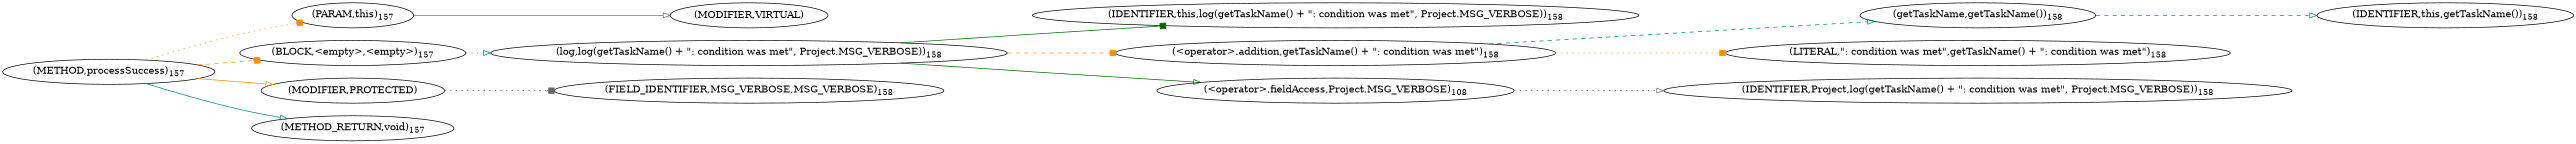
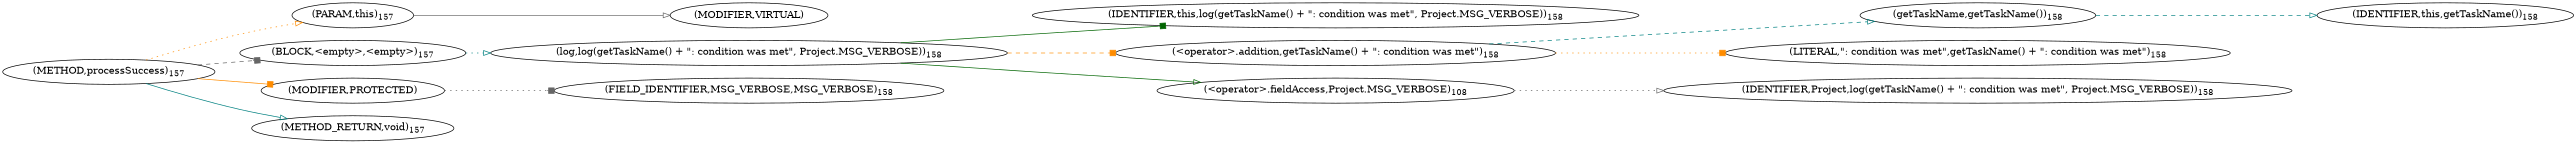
edge "(METHOD,processSuccess)" -> "(PARAM,this)": arrowhead box -> onormal
edge "(METHOD,processSuccess)" -> "(BLOCK,<empty>,<empty>)": color darkorange -> gray40
edge "(METHOD,processSuccess)" -> "(MODIFIER,PROTECTED)": arrowhead onormal -> box
